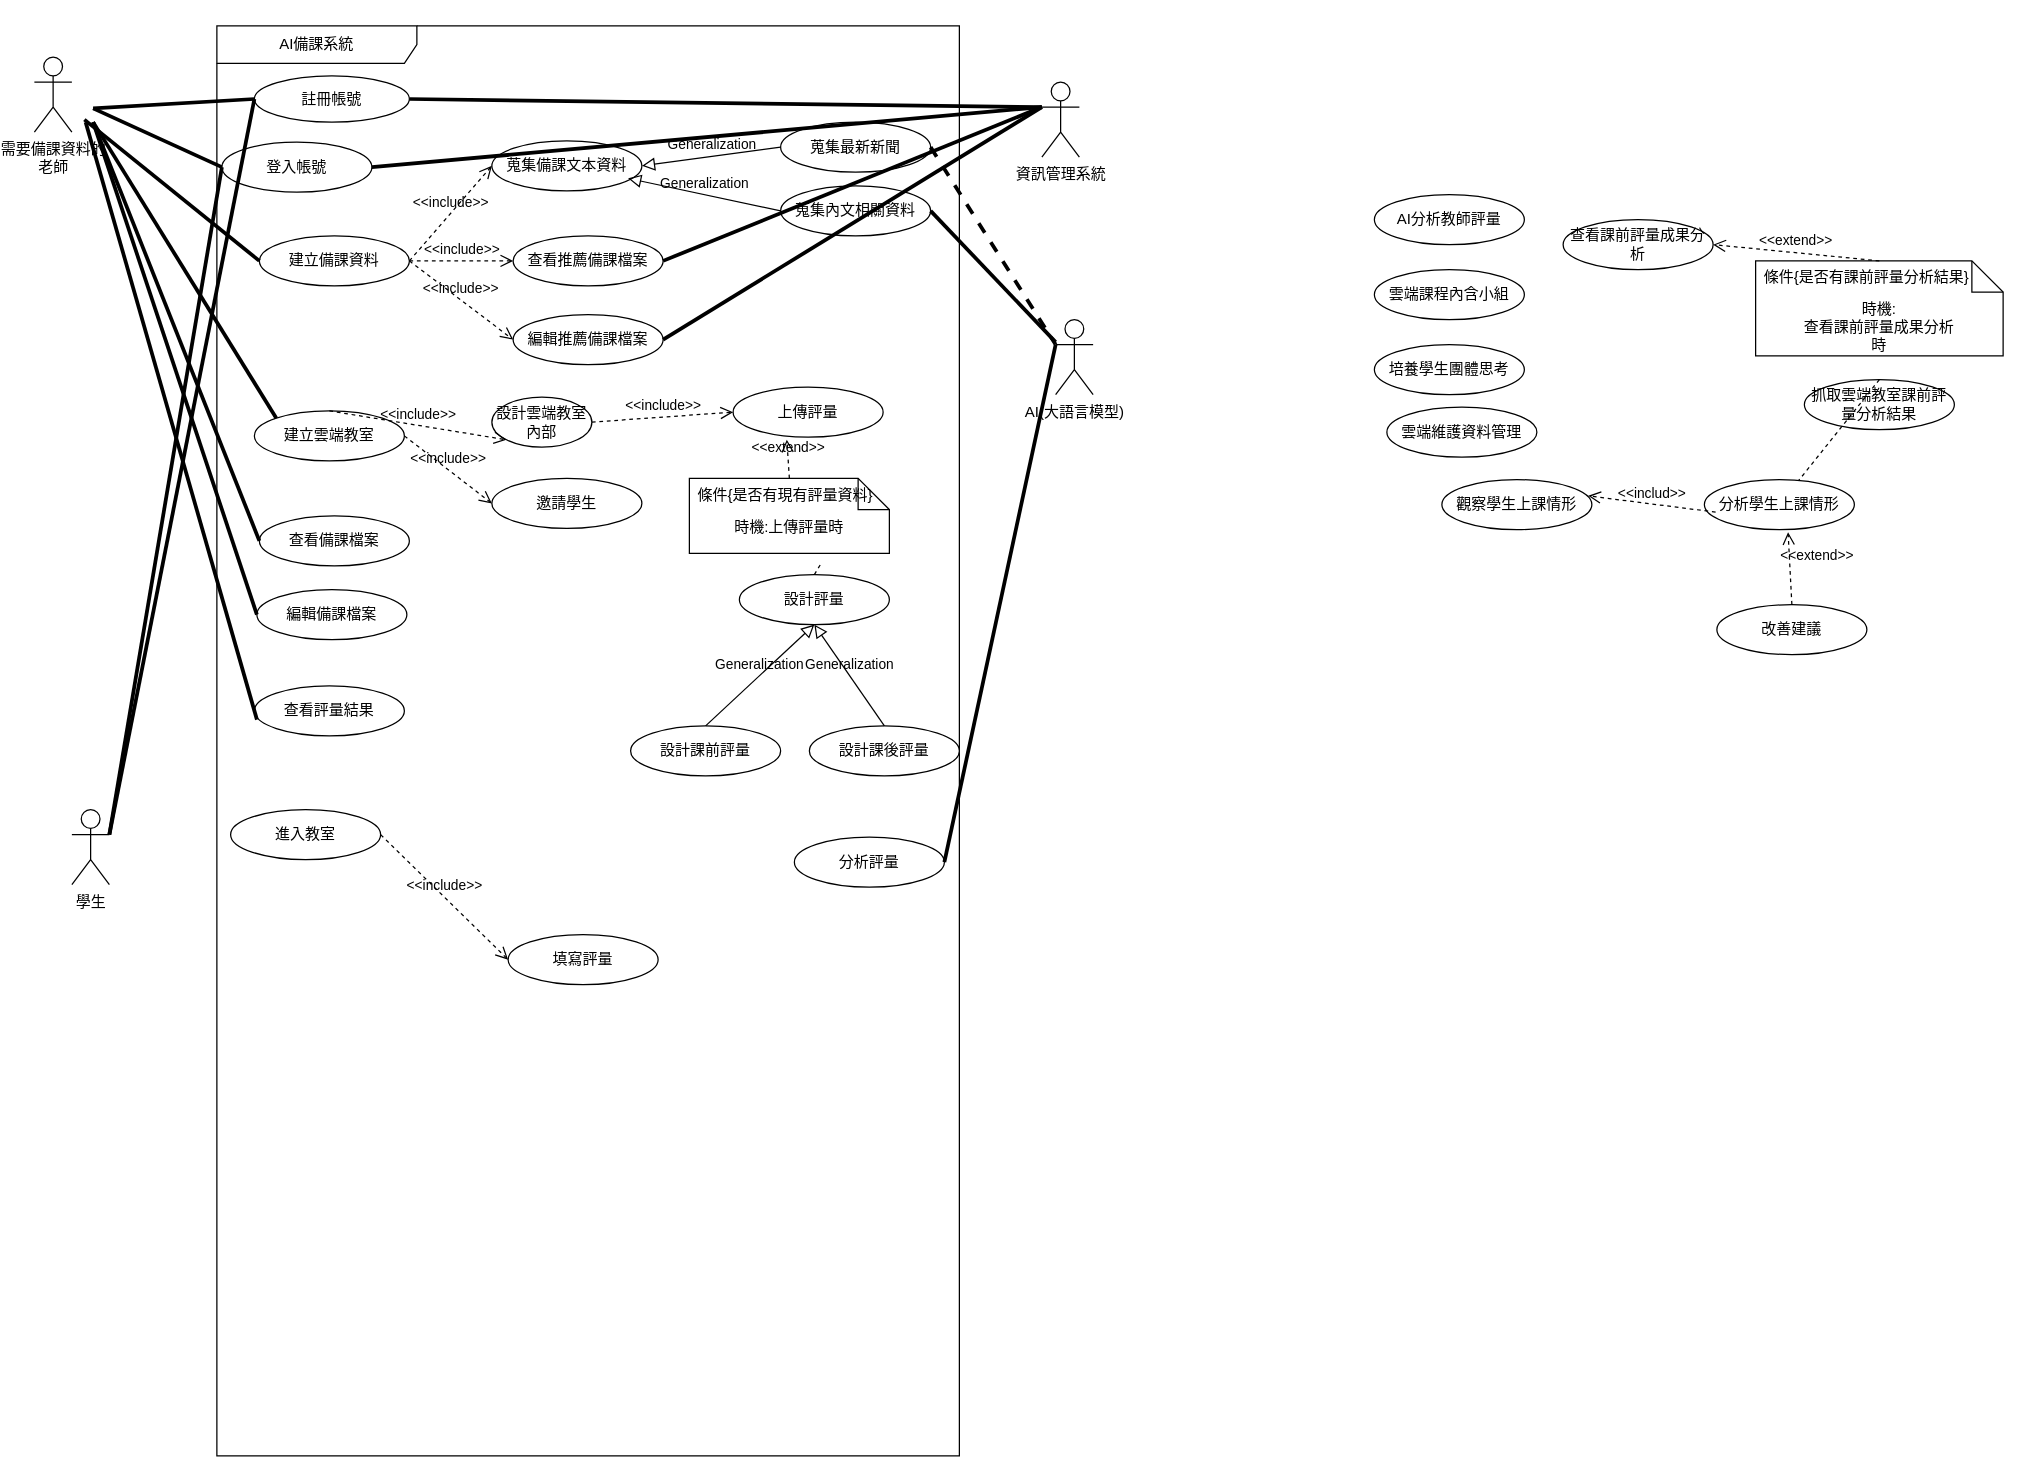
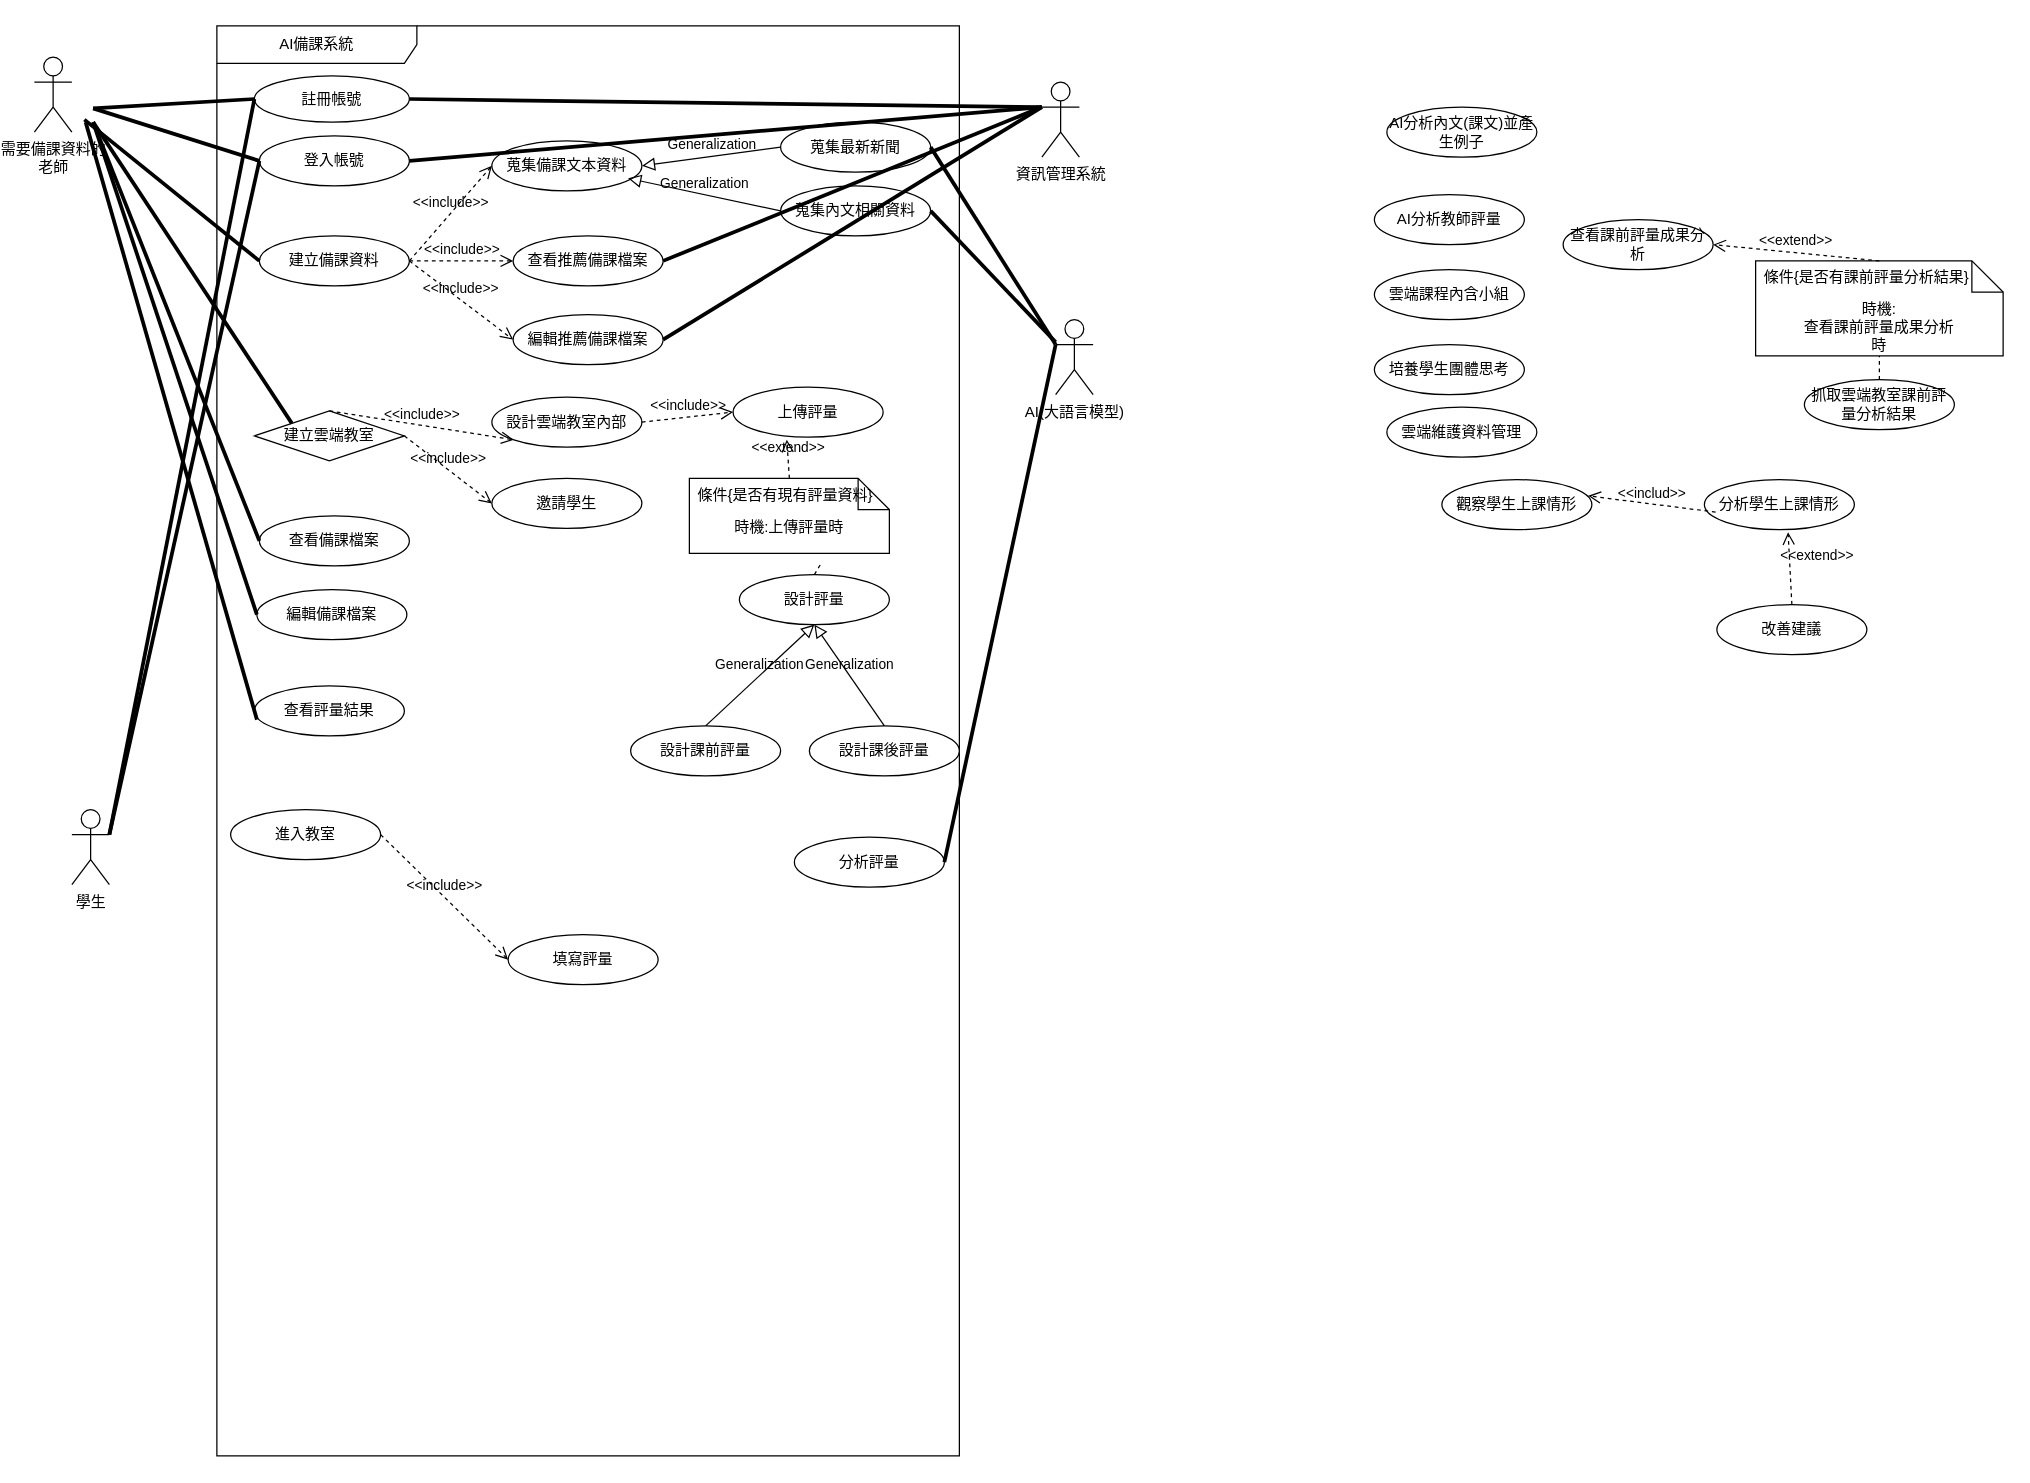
node "AI分析內文(課文)並產生例子": added
node "登入帳號": moved (297, 167) -> (334, 161)
edge "蒐集最新新聞" -- "AI(大語言模型)": style dashed -> solid
node "設計雲端教室內部": size 100x50 -> 150x50
edge "抓取雲端教室課前評量分析結果" -- "分析學生上課情形": now "抓取雲端教室課前評量分析結果" -- "時機: 查看課前評量成果分析 時"
node "建立雲端教室": shape ellipse -> diamond
